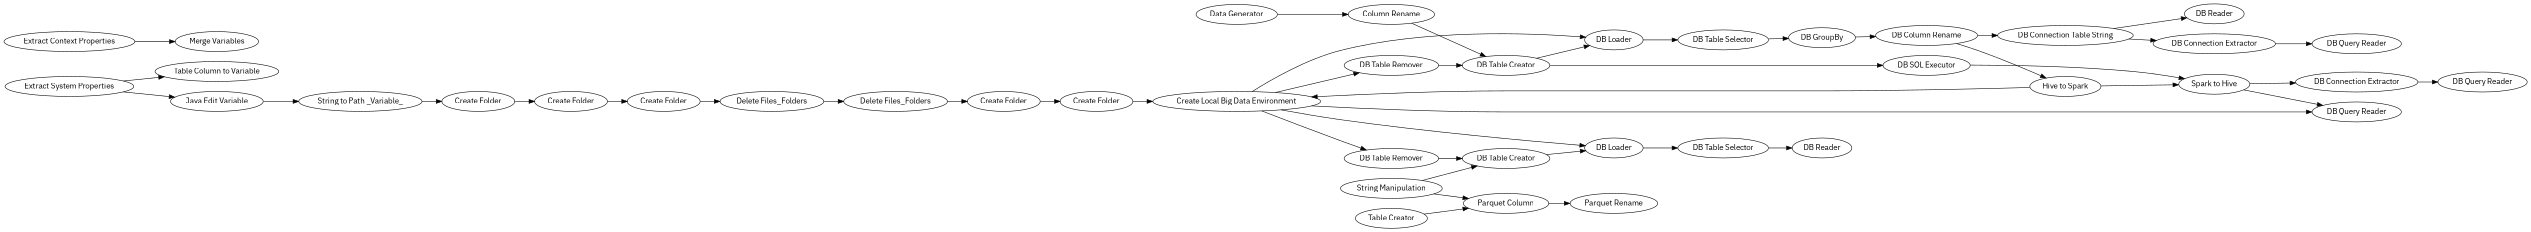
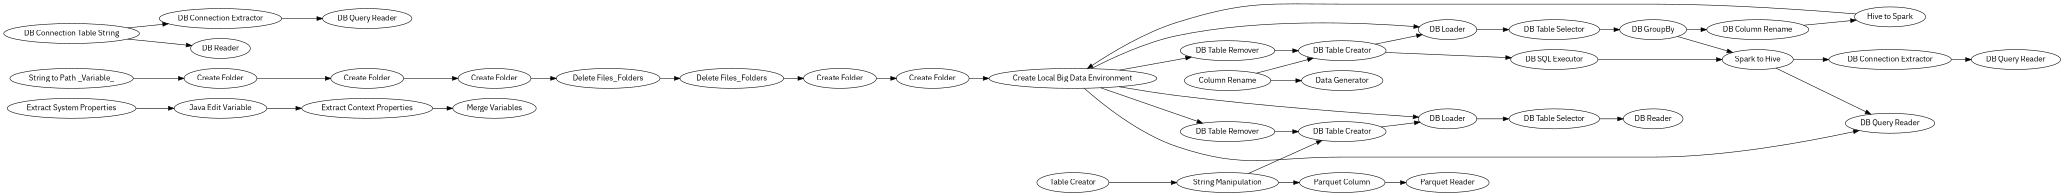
edge "Data Generator" -> "Column Rename": reversed
edge "DB Column Rename" -> "DB Connection Table String": removed
node "Table Column to Variable": removed
edge "Hive to Spark" -> "Spark to Hive": now "DB GroupBy" -> "Spark to Hive"
edge "Java Edit Variable" -> "String to Path _Variable_": now "Java Edit Variable" -> "Extract Context Properties"
node "Parquet Rename": label "Parquet Rename" -> "Parquet Reader"
edge "Table Creator" -> "Parquet Column": now "Table Creator" -> "String Manipulation"
